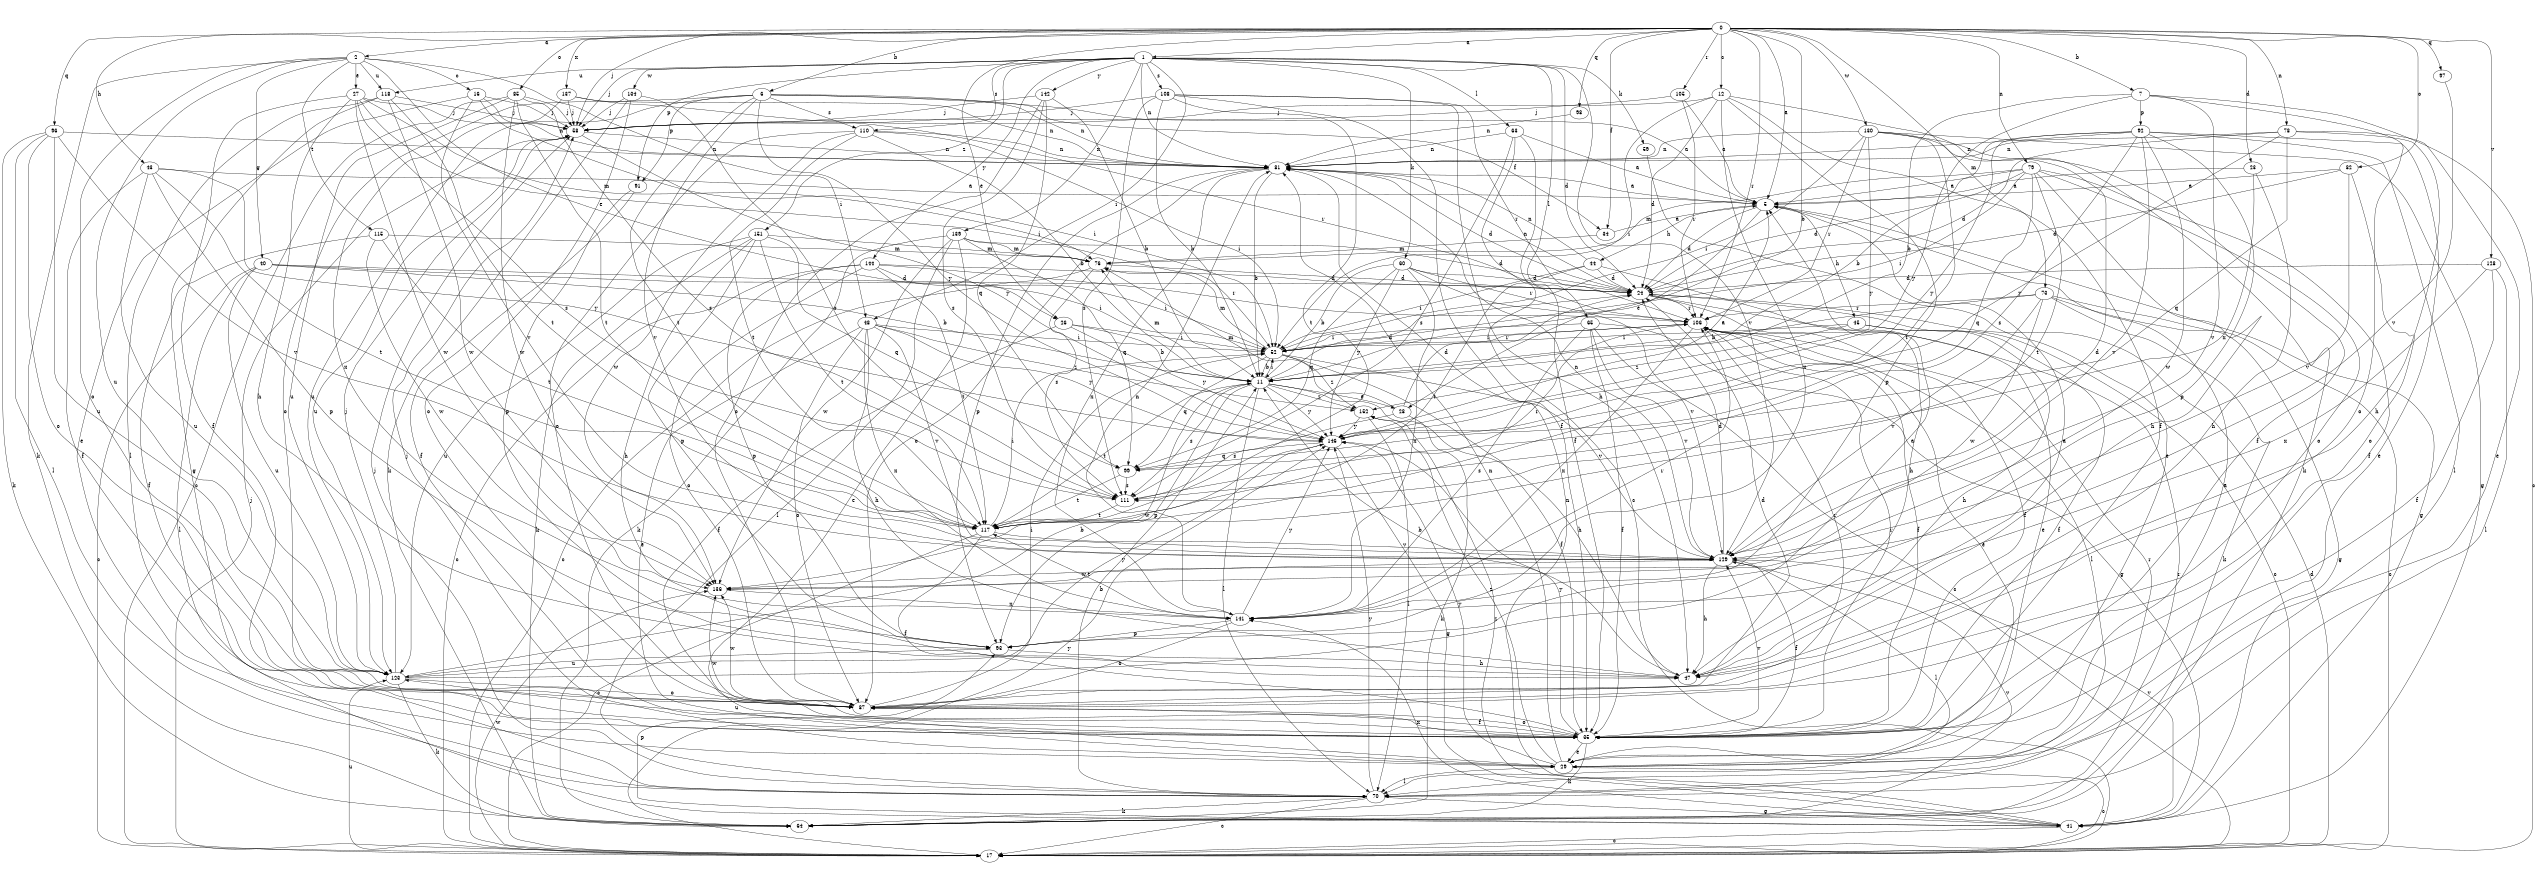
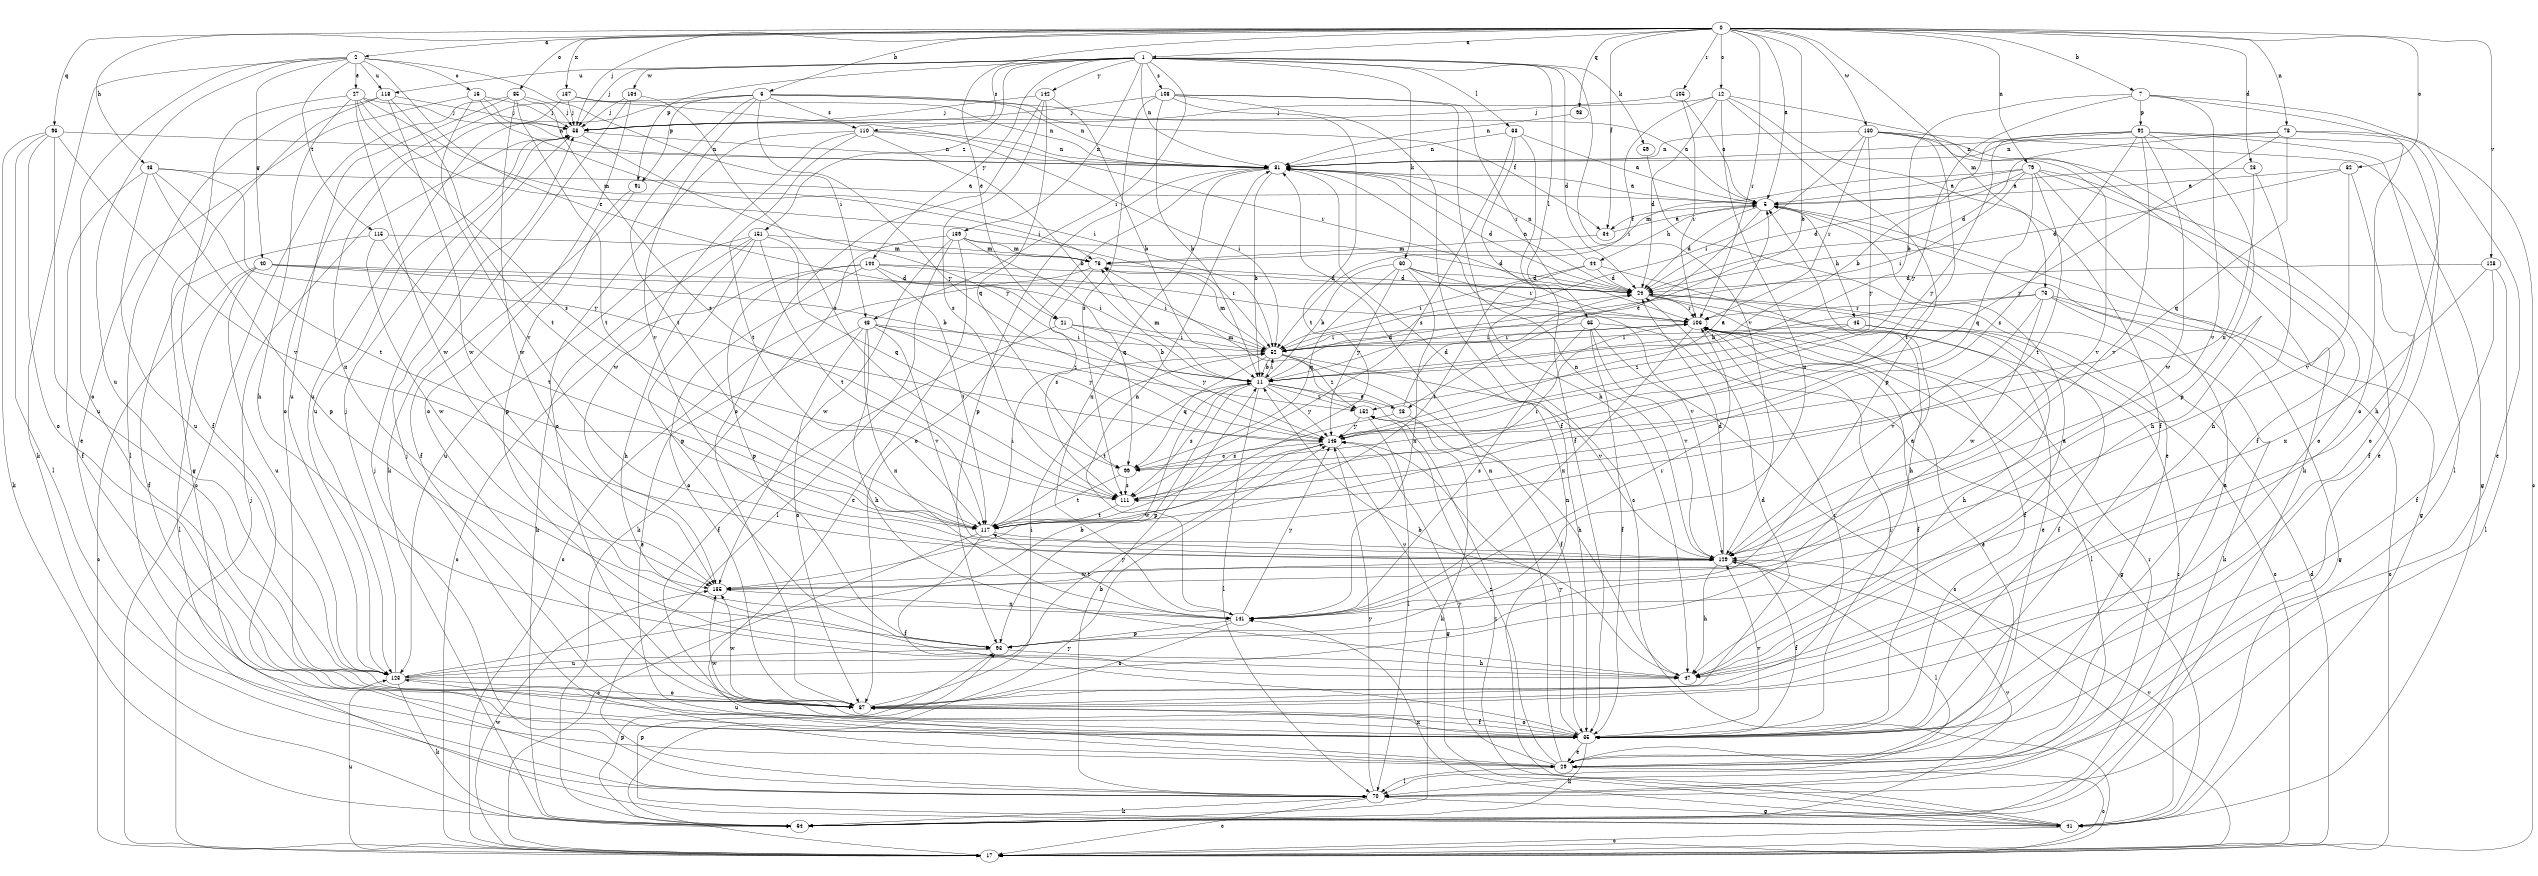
node "97": removed
edge "5" -> "34": added, label "f"
node "26": label "26" -> "21"
edge "130" -> "129": label "d" -> "v"
edge "146" -> "99": label "q" -> "c"
node "136": label "136" -> "135"
edge "64" -> "93": added, label "p"
